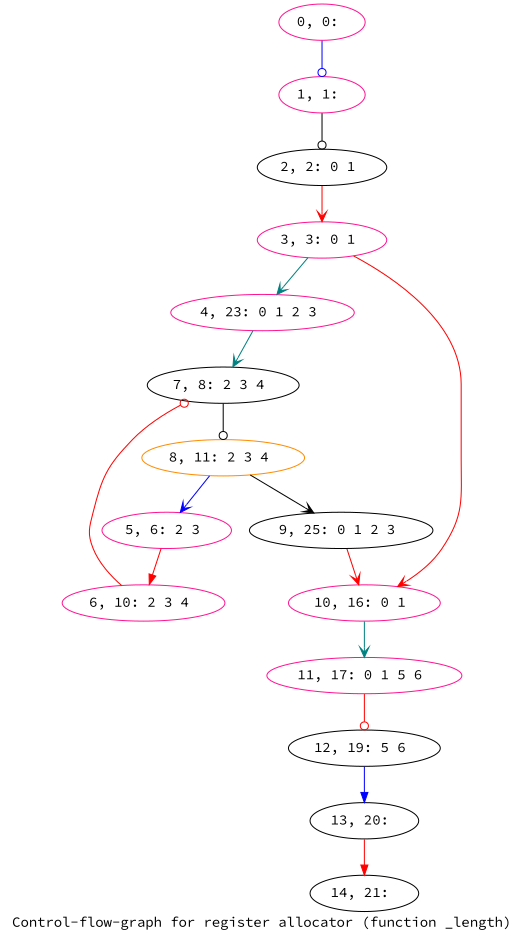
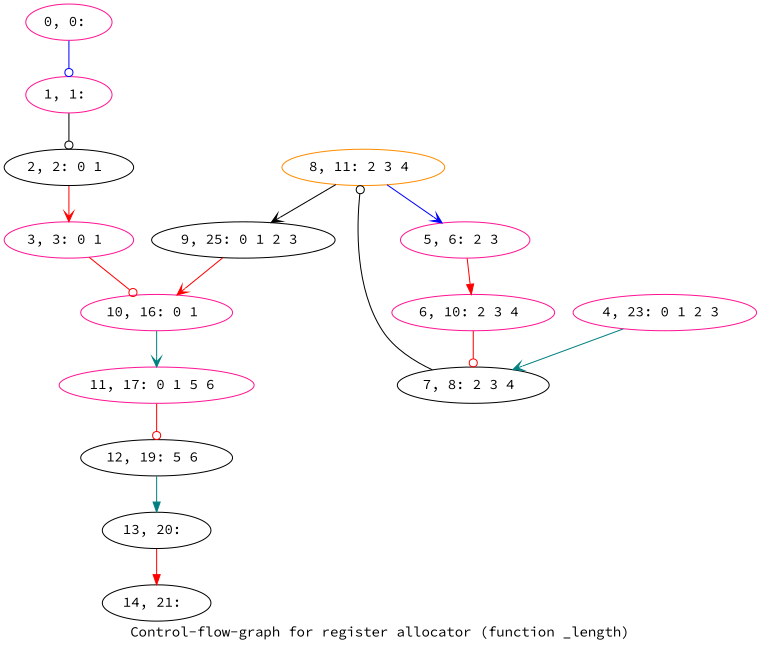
edge "3, 3: 0 1" -> "4, 23: 0 1 2 3": removed
edge "3, 3: 0 1" -> "10, 16: 0 1": arrowhead vee -> odot
edge "12, 19: 5 6" -> "13, 20:": color blue -> teal
